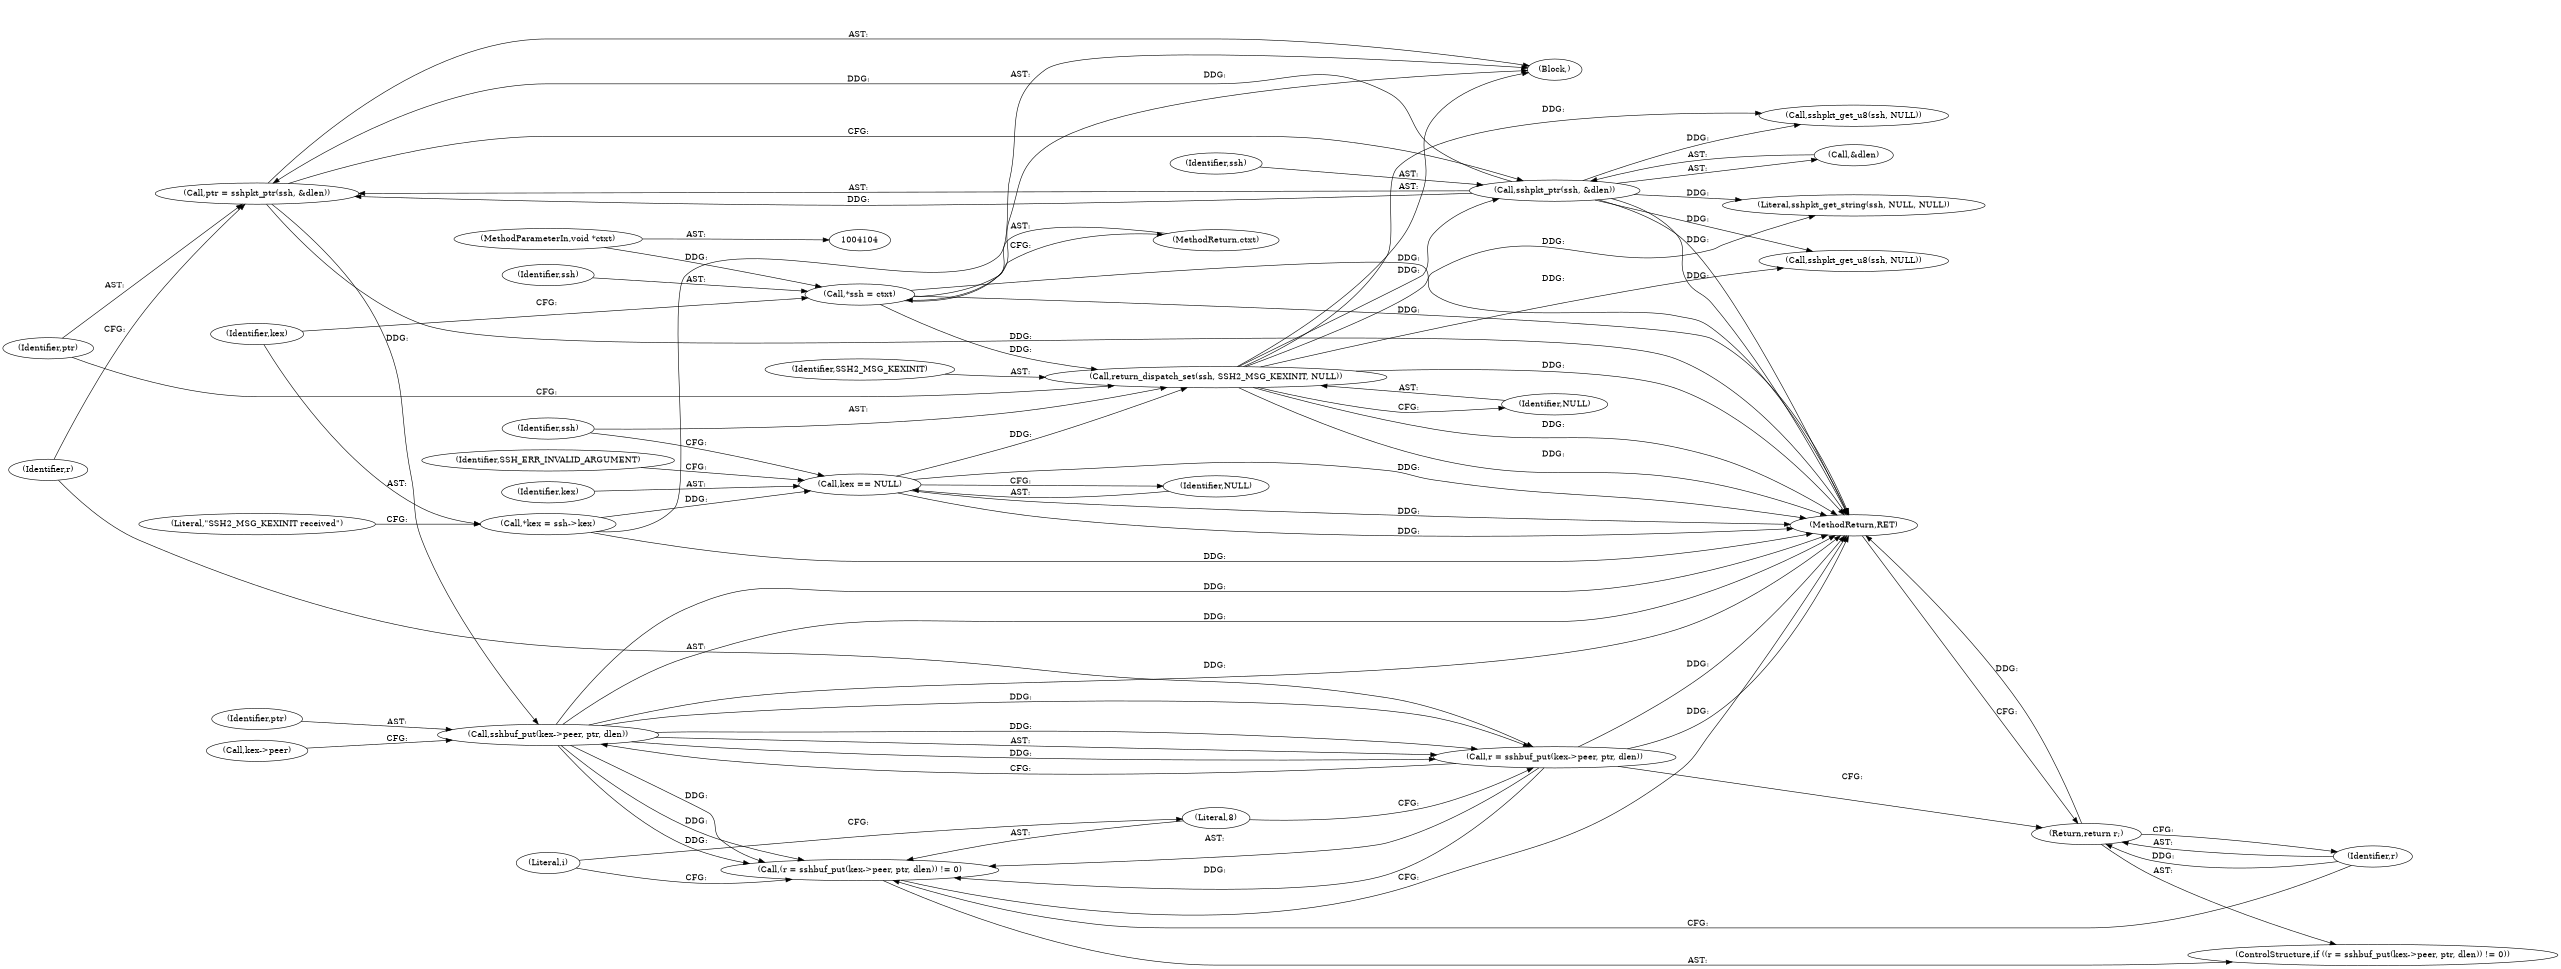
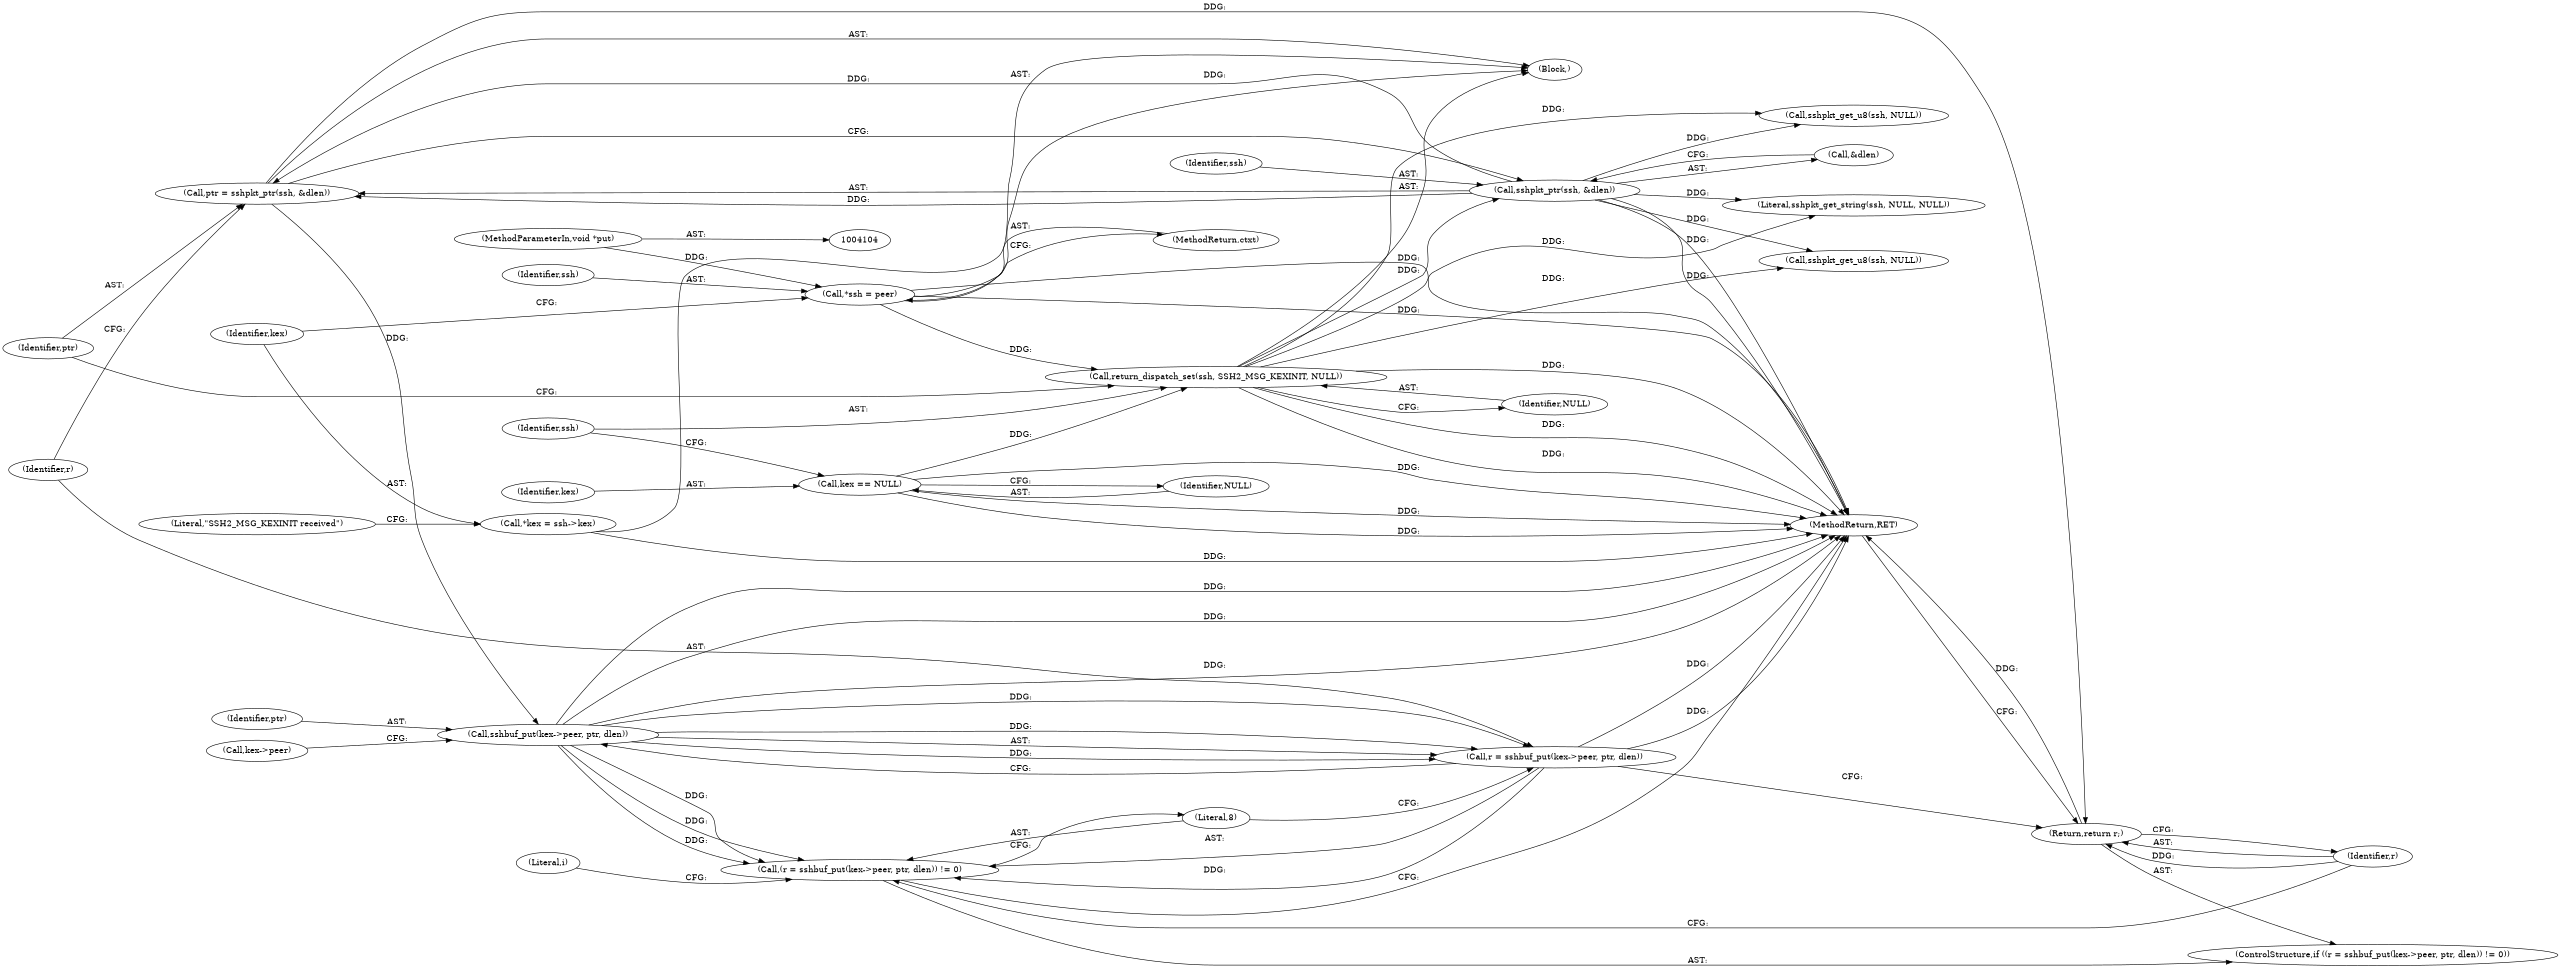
edge "(Call,&dlen)" -> "(Call,sshpkt_ptr(ssh, &dlen))": label "AST: " -> "CFG: "
node "(MethodParameterIn,void *ctxt)": label "(MethodParameterIn,void *ctxt)" -> "(MethodParameterIn,void *put)"
node "(Call,*ssh = ctxt)": label "(Call,*ssh = ctxt)" -> "(Call,*ssh = peer)"
edge "(Call,ptr = sshpkt_ptr(ssh, &dlen))" -> "(MethodReturn,RET)": now "(Call,ptr = sshpkt_ptr(ssh, &dlen))" -> "(Return,return r;)"
node "(Identifier,SSH2_MSG_KEXINIT)": removed
node "(Identifier,SSH_ERR_INVALID_ARGUMENT)": removed
edge "(Call,*kex = ssh->kex)" -> "(Call,kex == NULL)": removed, label "DDG:"
edge "(Literal,i)" -> "(Literal,8)": now "(Call,(r = sshbuf_put(kex->peer, ptr, dlen)) != 0)" -> "(Literal,8)"
